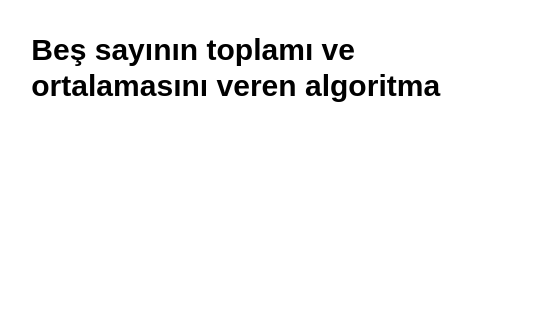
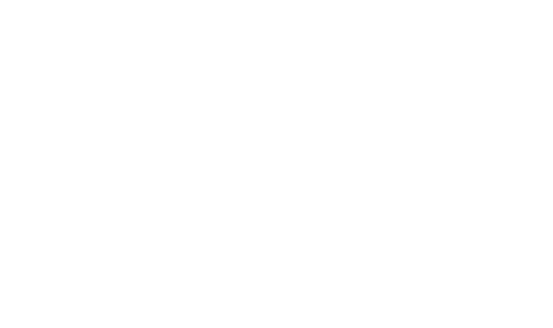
node "Beş sayının toplamı ve ortalamasını veren algoritma": removed
